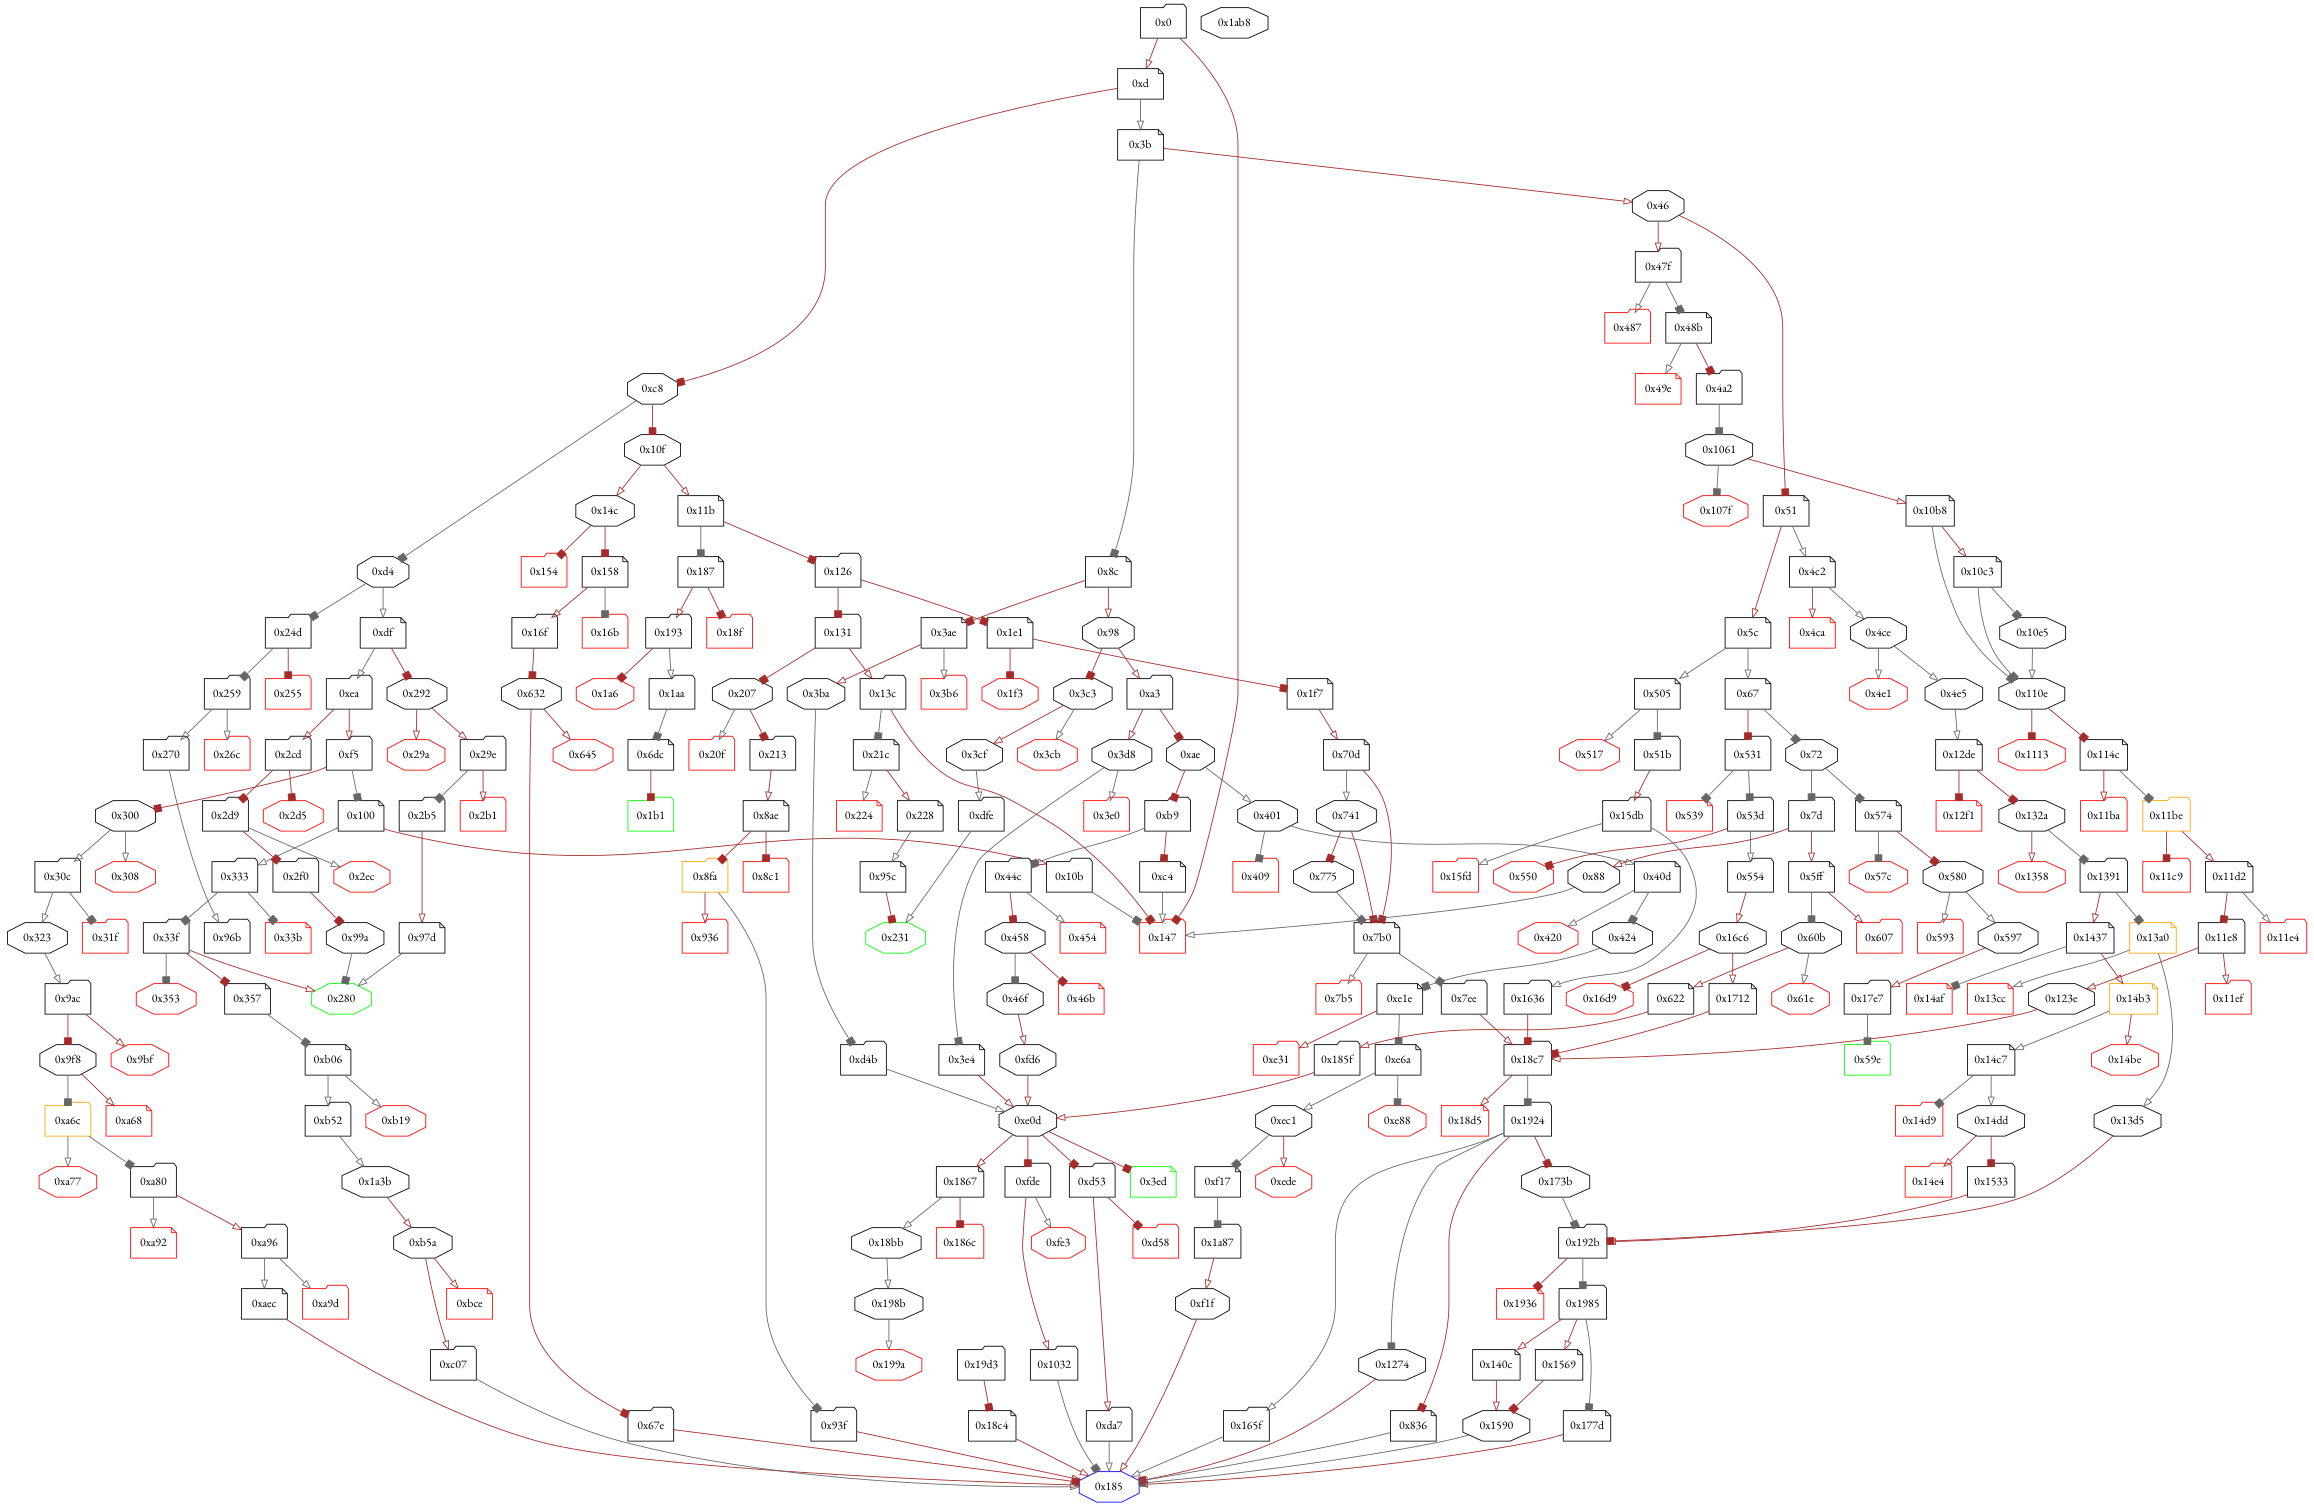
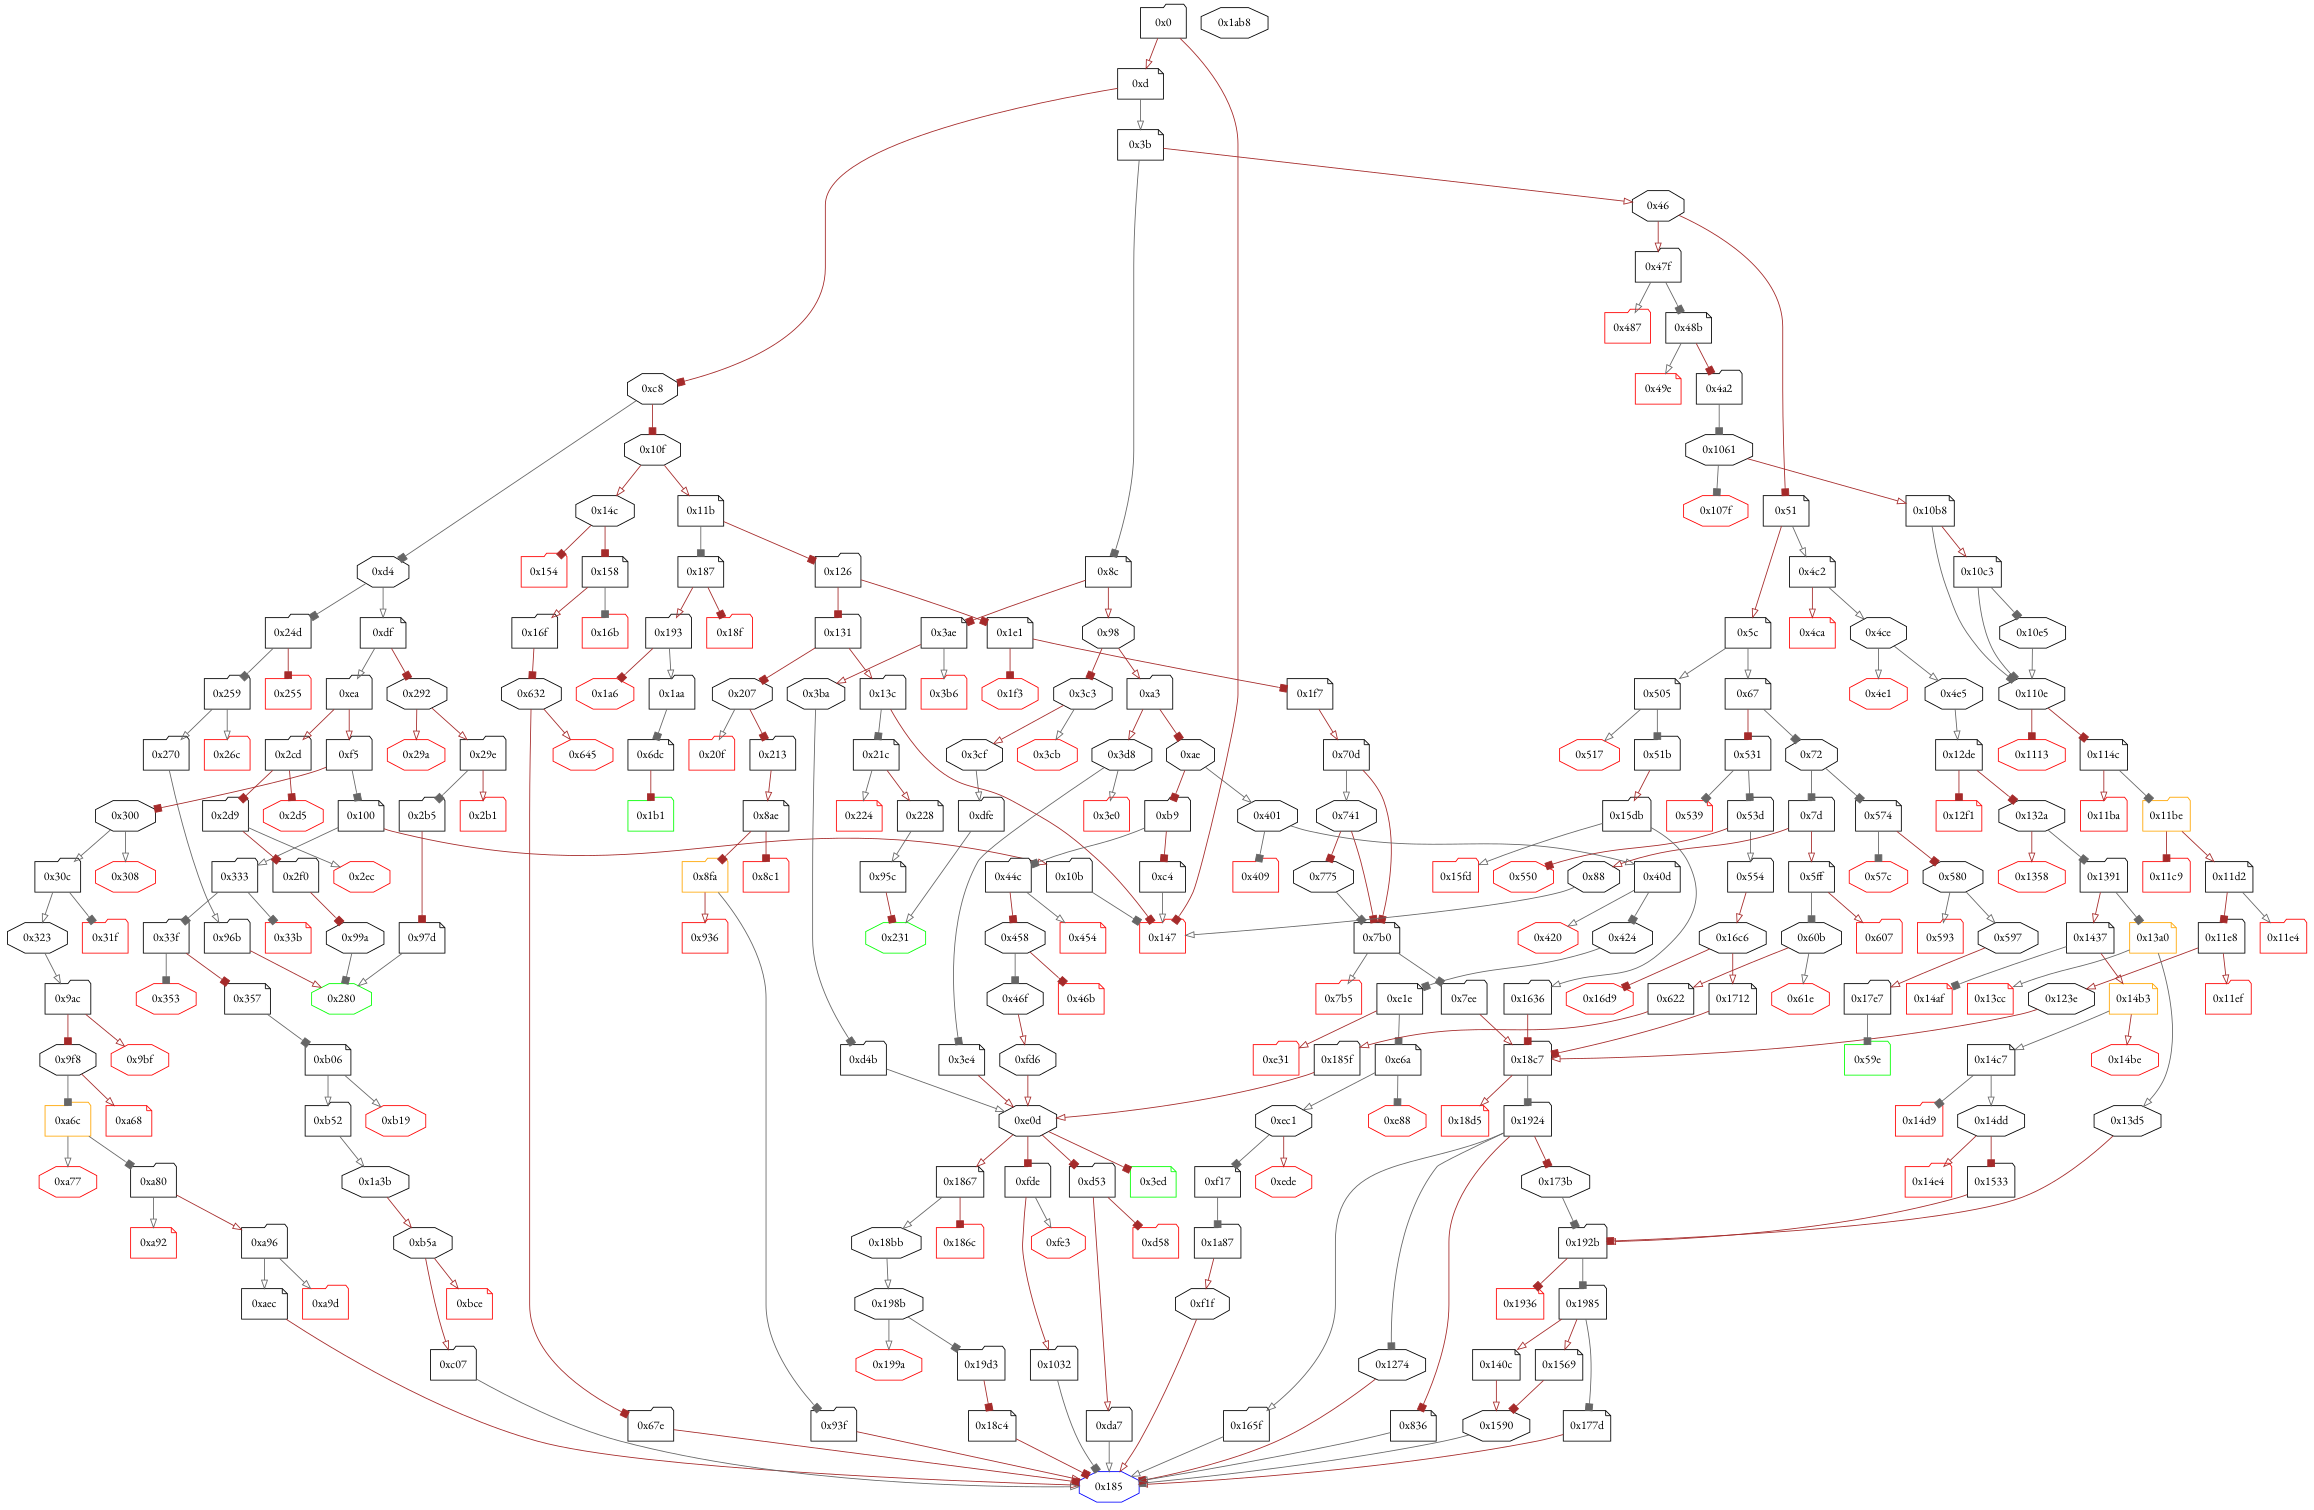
edge "0x2b5" -> "0x97d": arrowhead onormal -> box
edge "0x33f" -> "0x280": now "0x96b" -> "0x280"
edge "0x198b" -> "0x19d3": added
edge "0x18c4" -> "0x185": arrowhead onormal -> box
